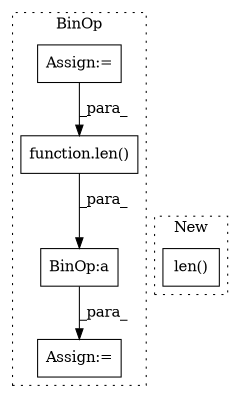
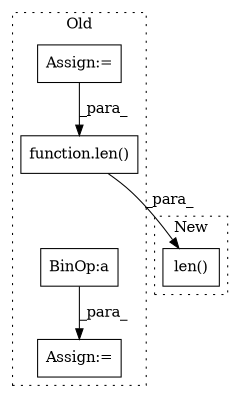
cluster "BinOp": label "BinOp" -> "Old"
edge "function.len()" -> "BinOp:a": now "function.len()" -> "len()"
